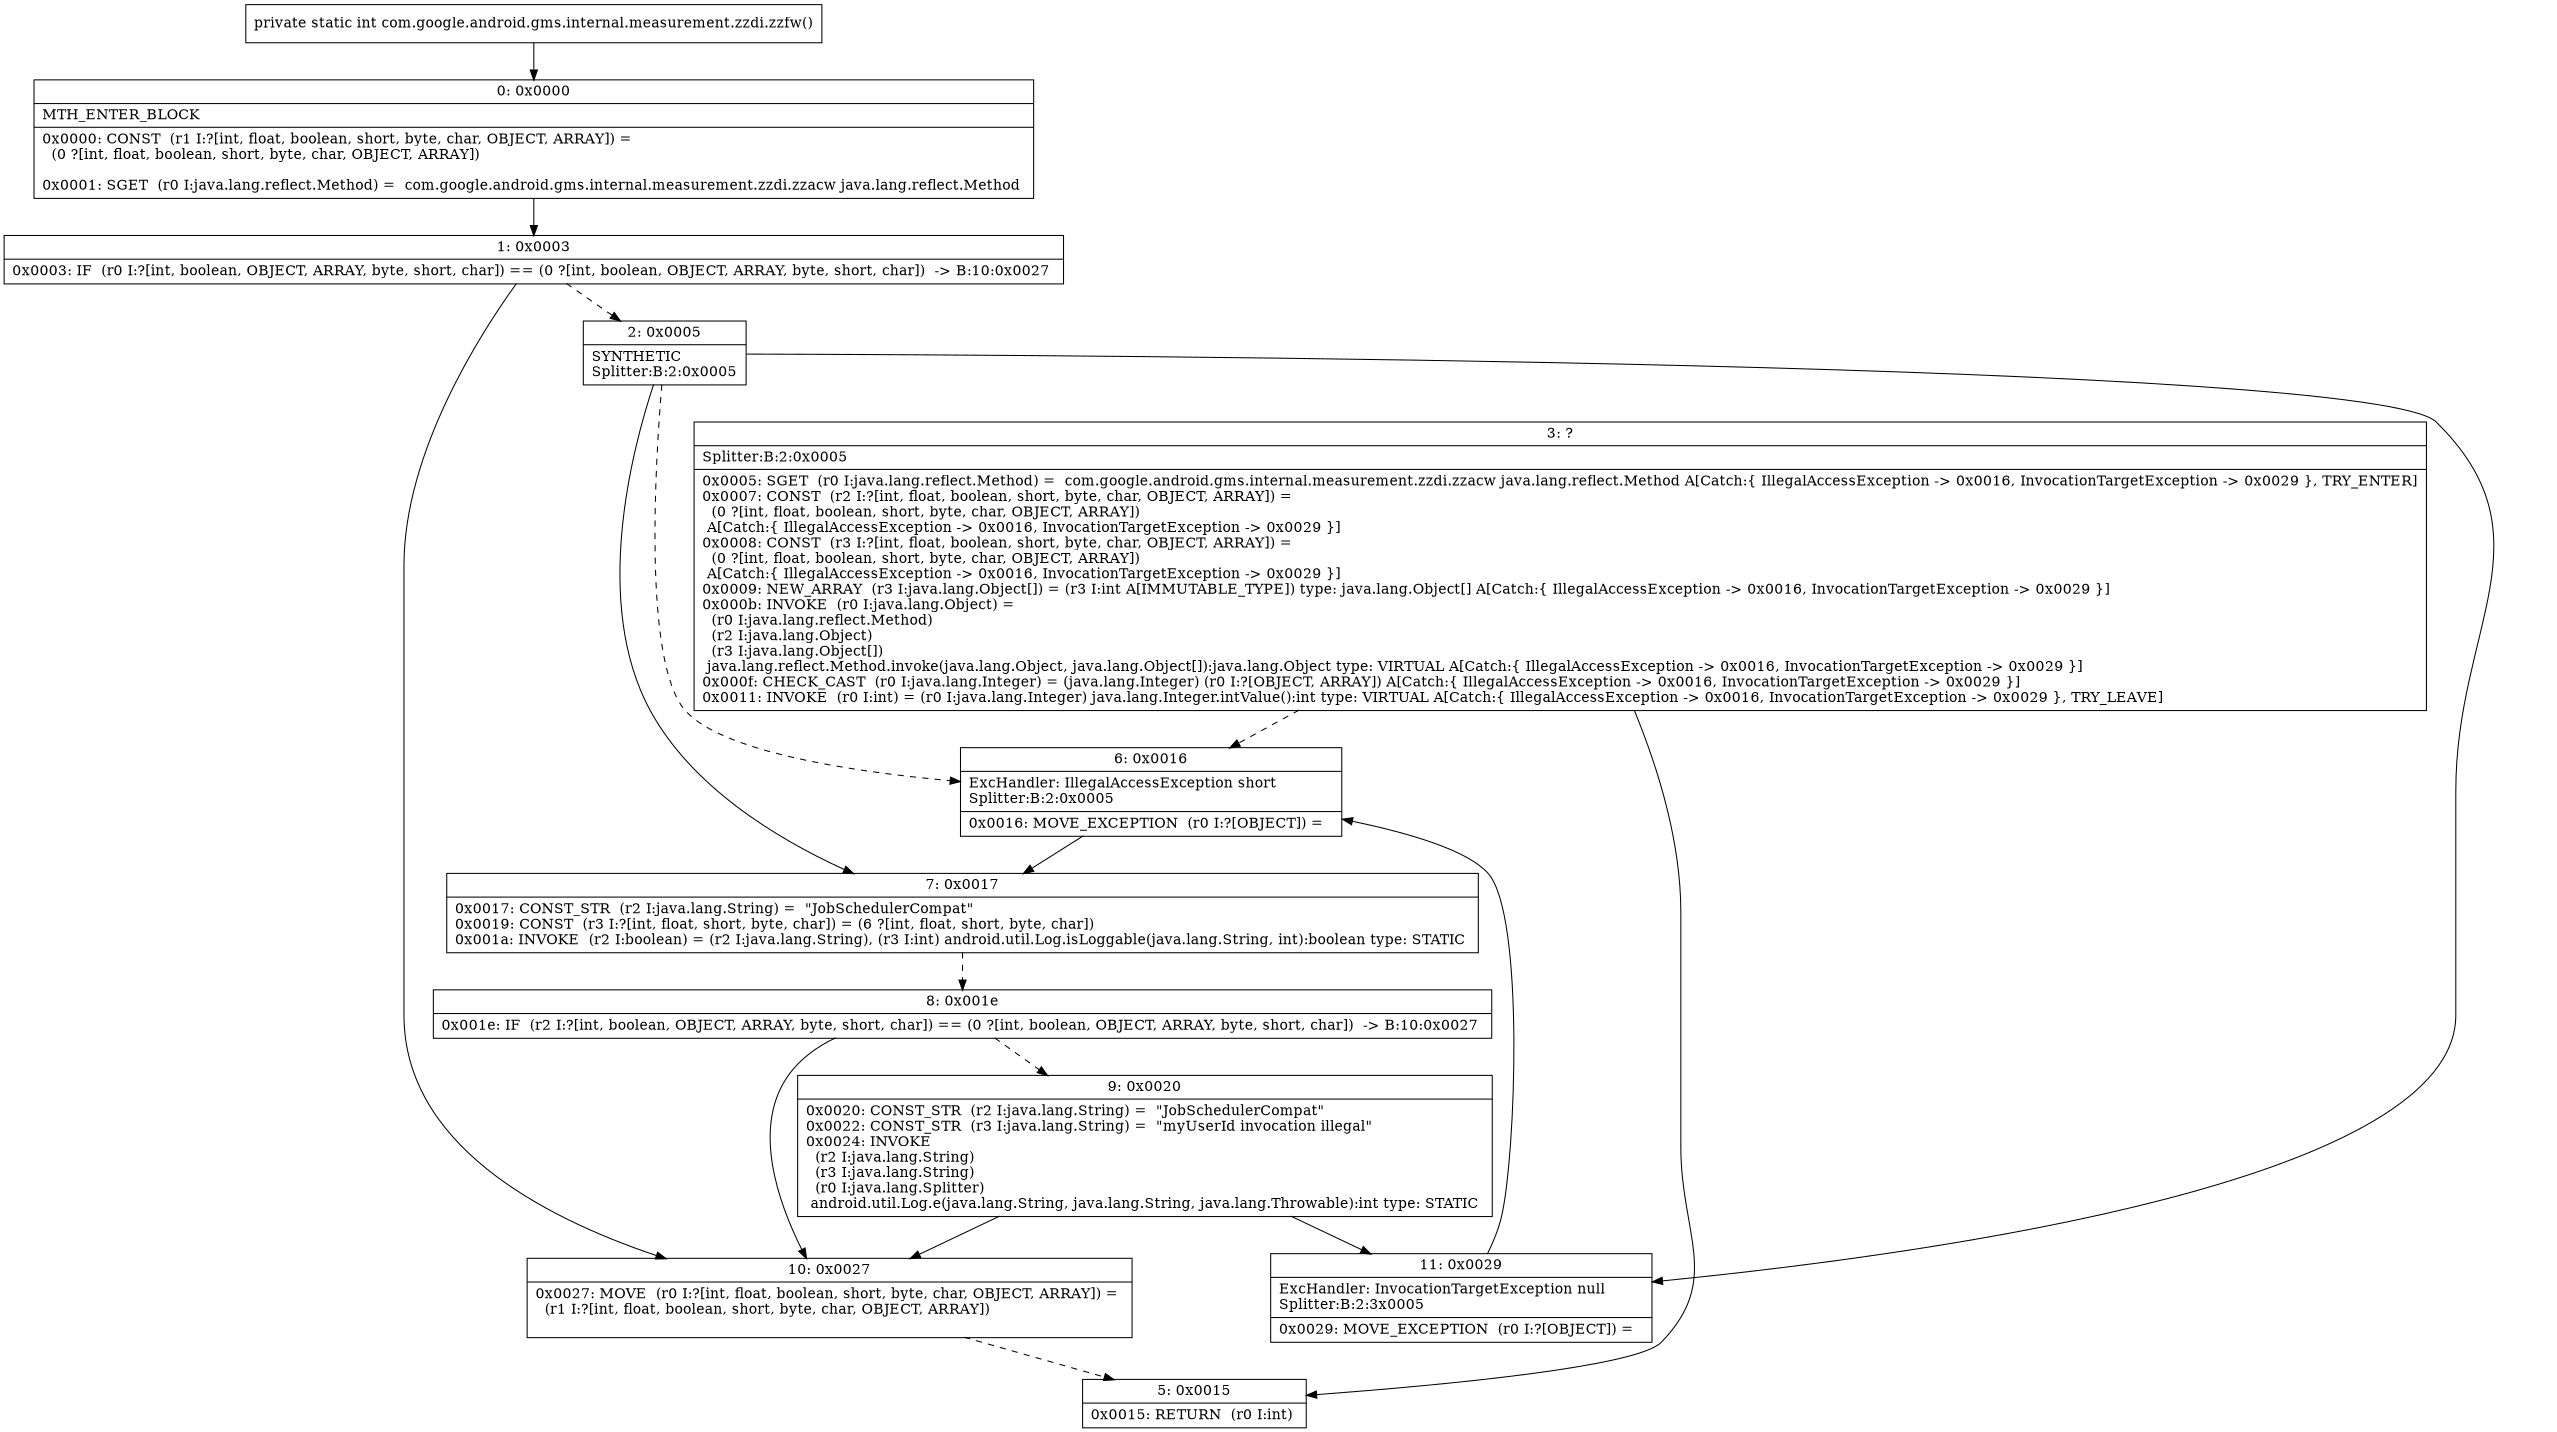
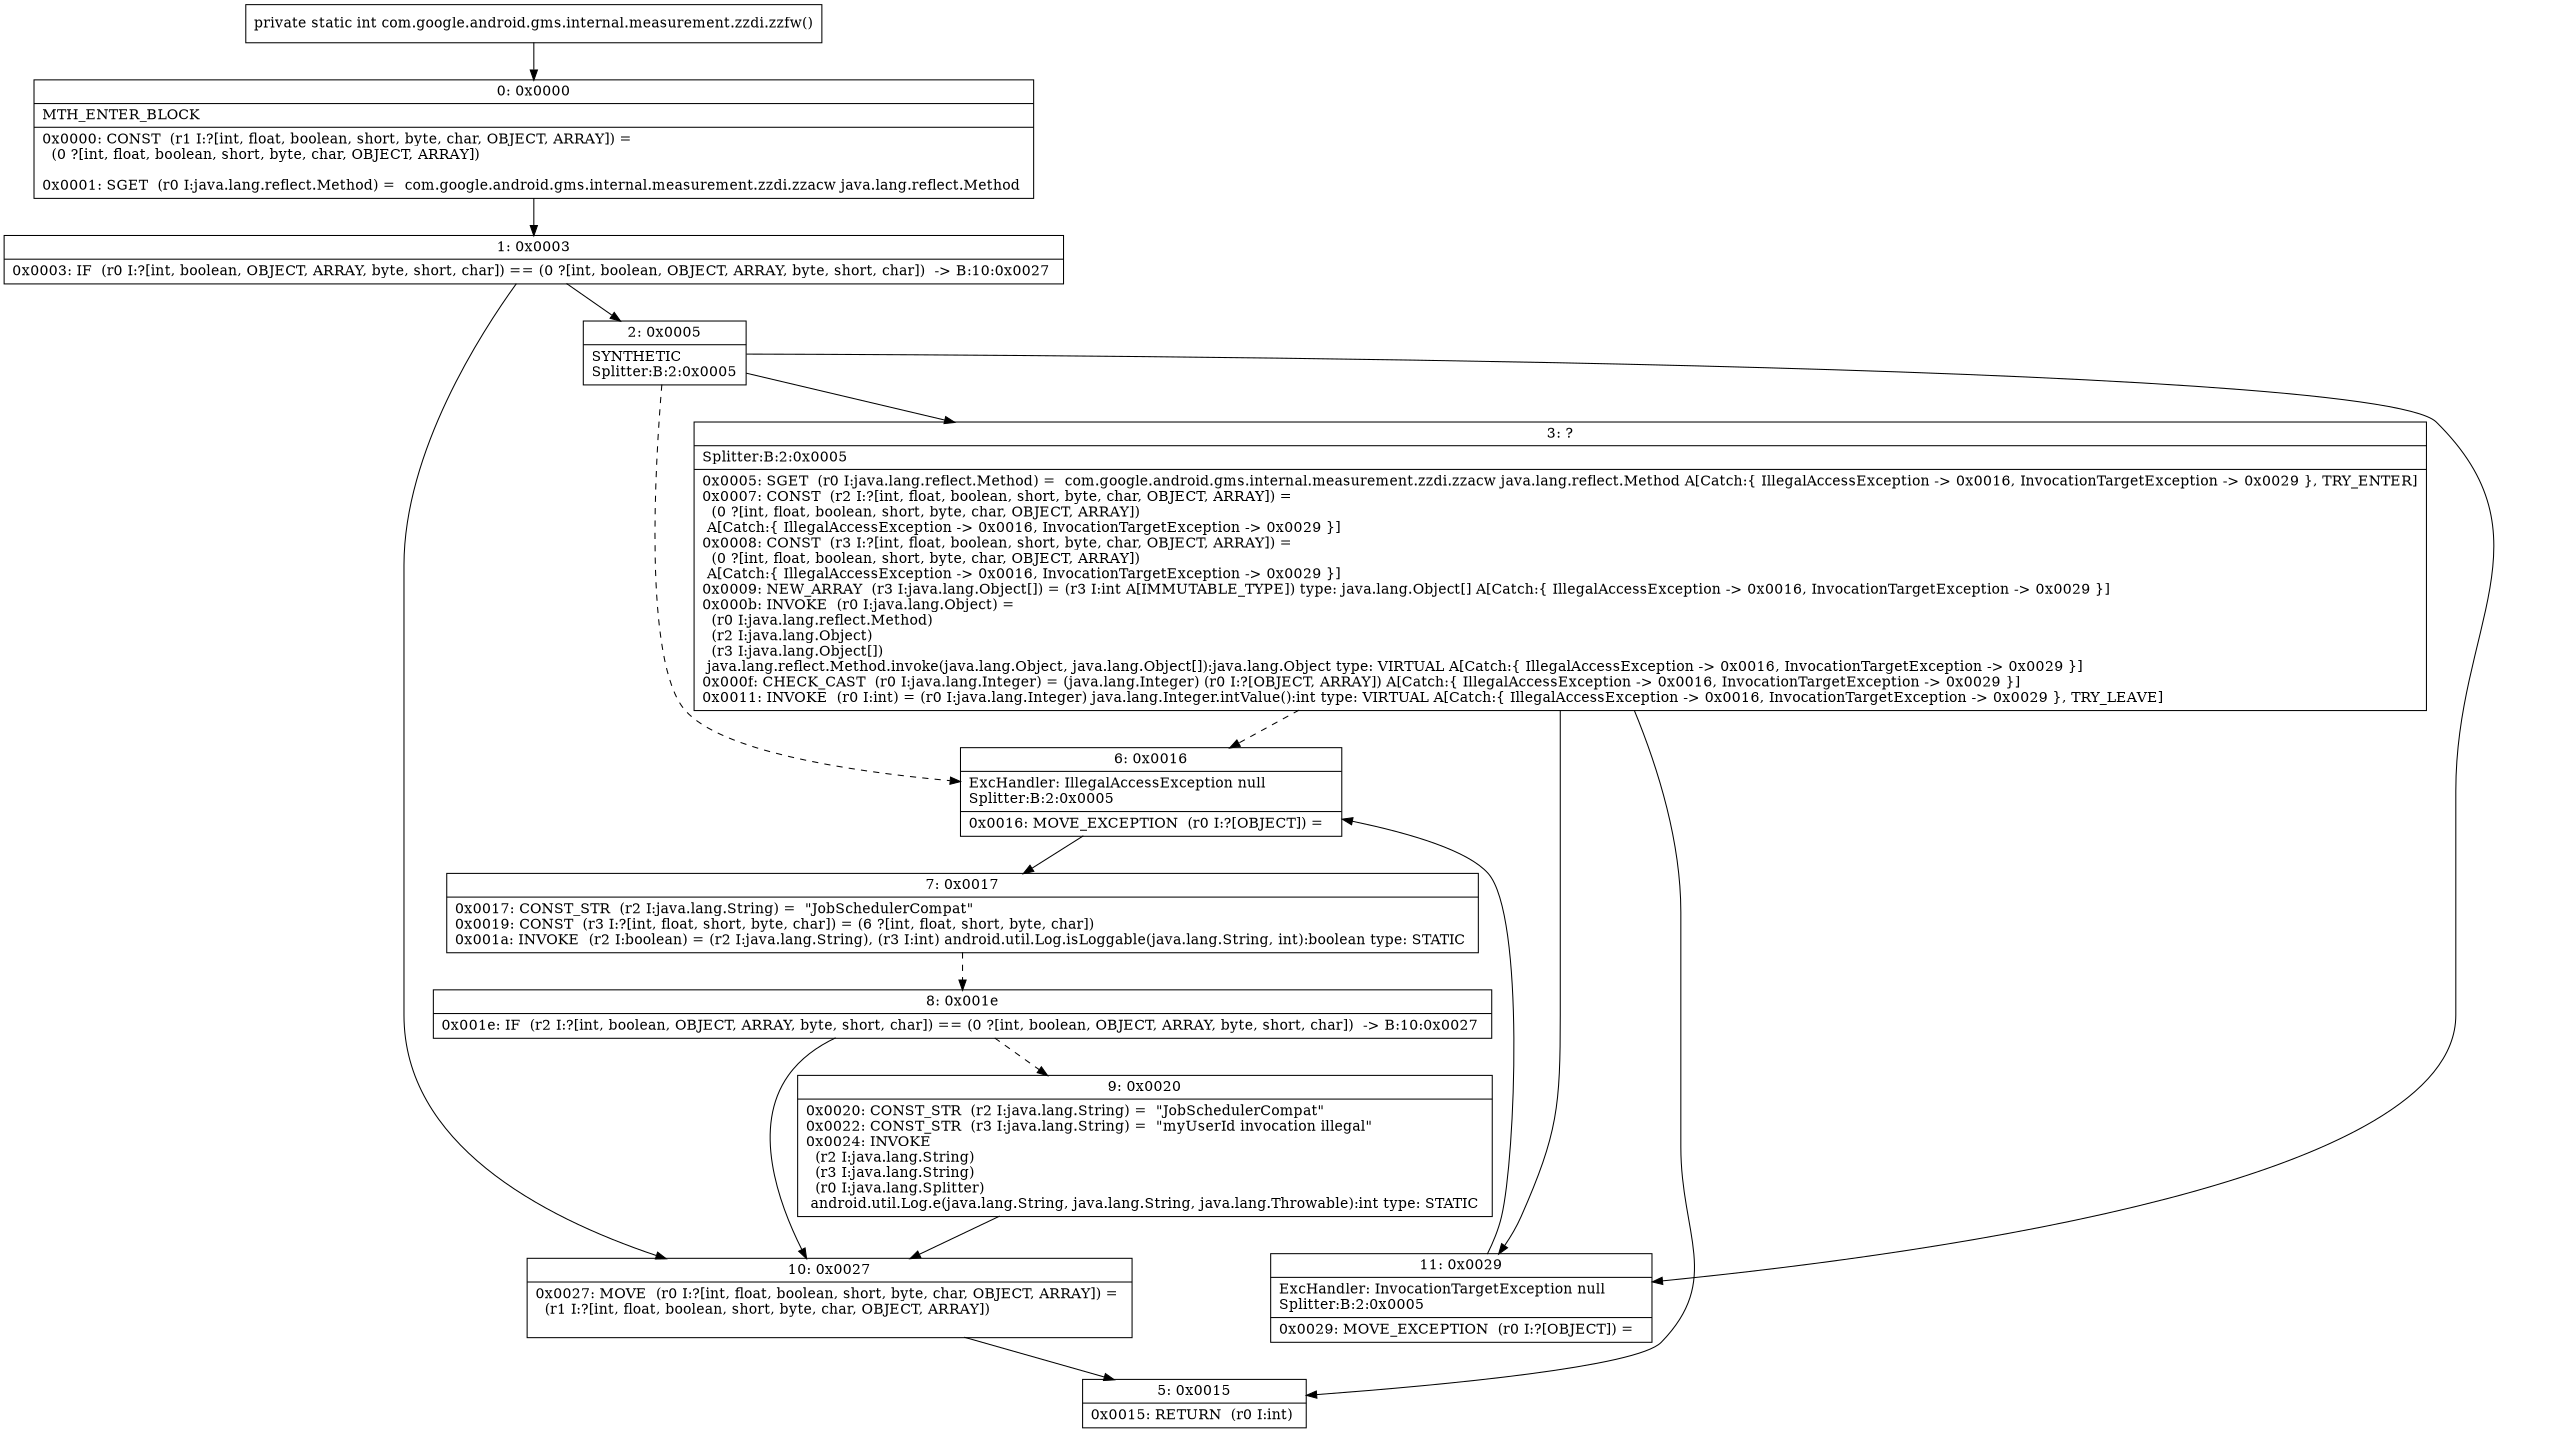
edge "1: 0x0003" -> "2: 0x0005": style dashed -> solid
edge "2: 0x0005" -> "7: 0x0017": now "2: 0x0005" -> "3: ?"
node "6: 0x0016": text "ExcHandler: IllegalAccessException short" -> "ExcHandler: IllegalAccessException null"
edge "9: 0x0020" -> "11: 0x0029": now "3: ?" -> "11: 0x0029"
node "11: 0x0029": text "Splitter:B:2:3x0005" -> "Splitter:B:2:0x0005"
edge "10: 0x0027" -> "5: 0x0015": style dashed -> solid
